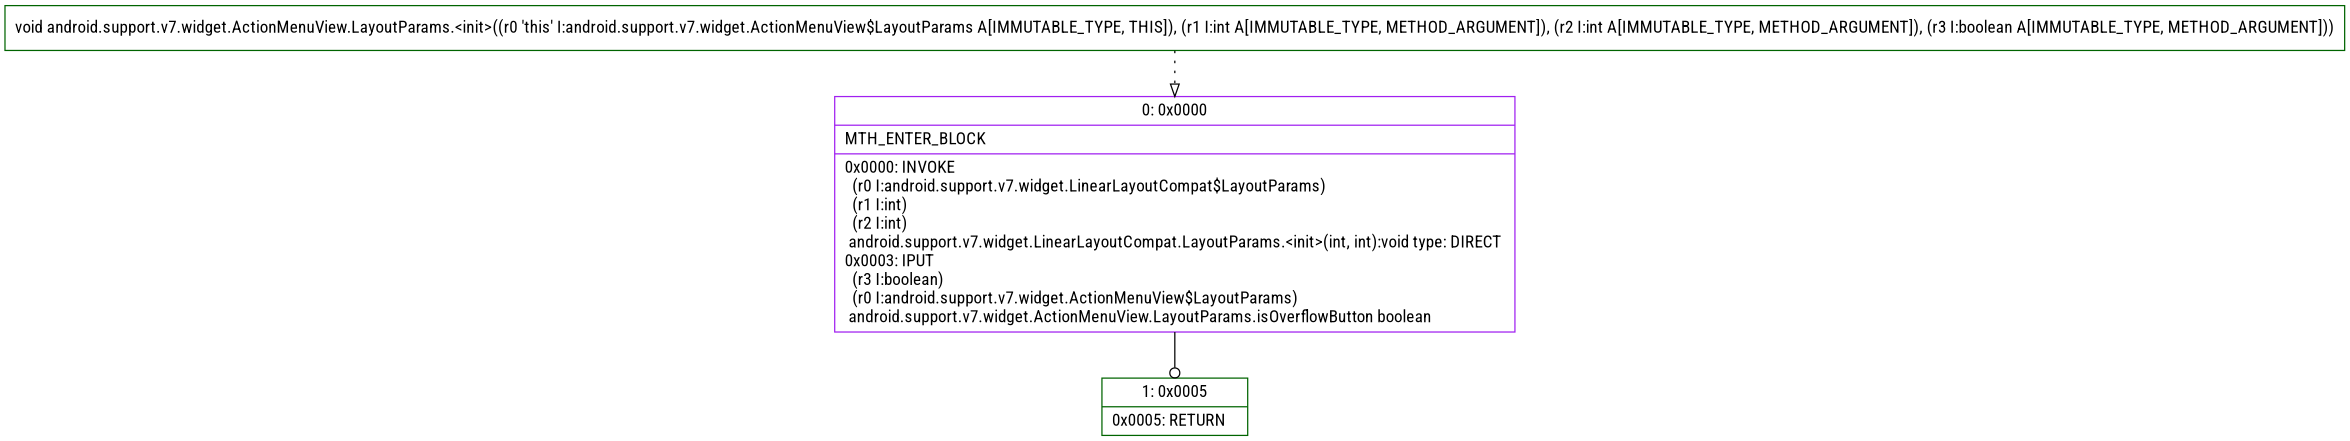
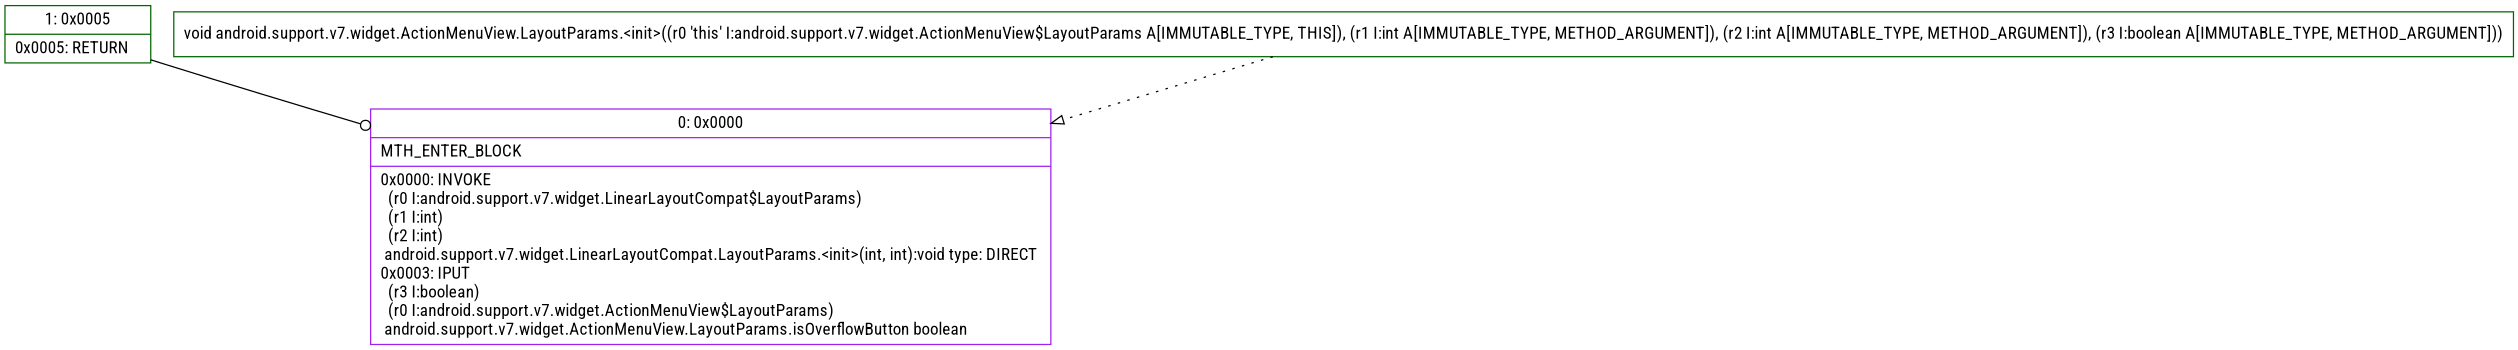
edge "0: 0x0000" -> "1: 0x0005": reversed
